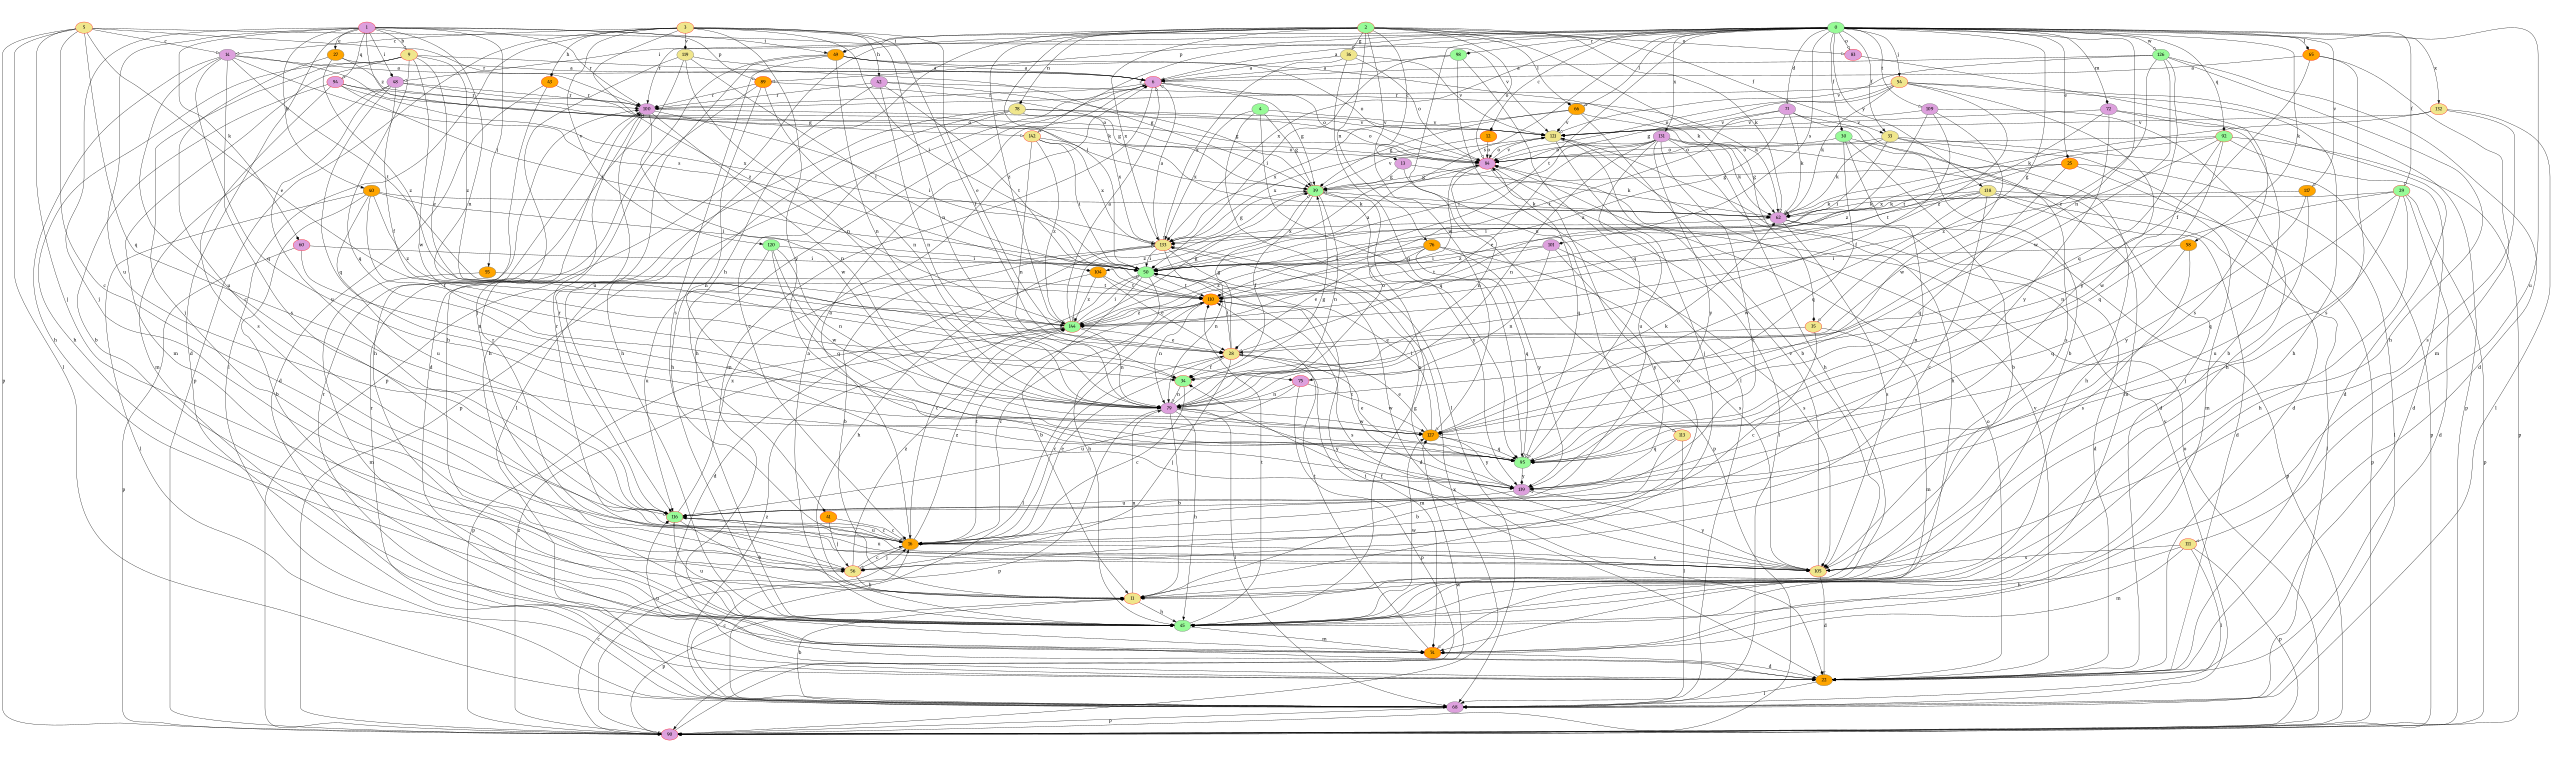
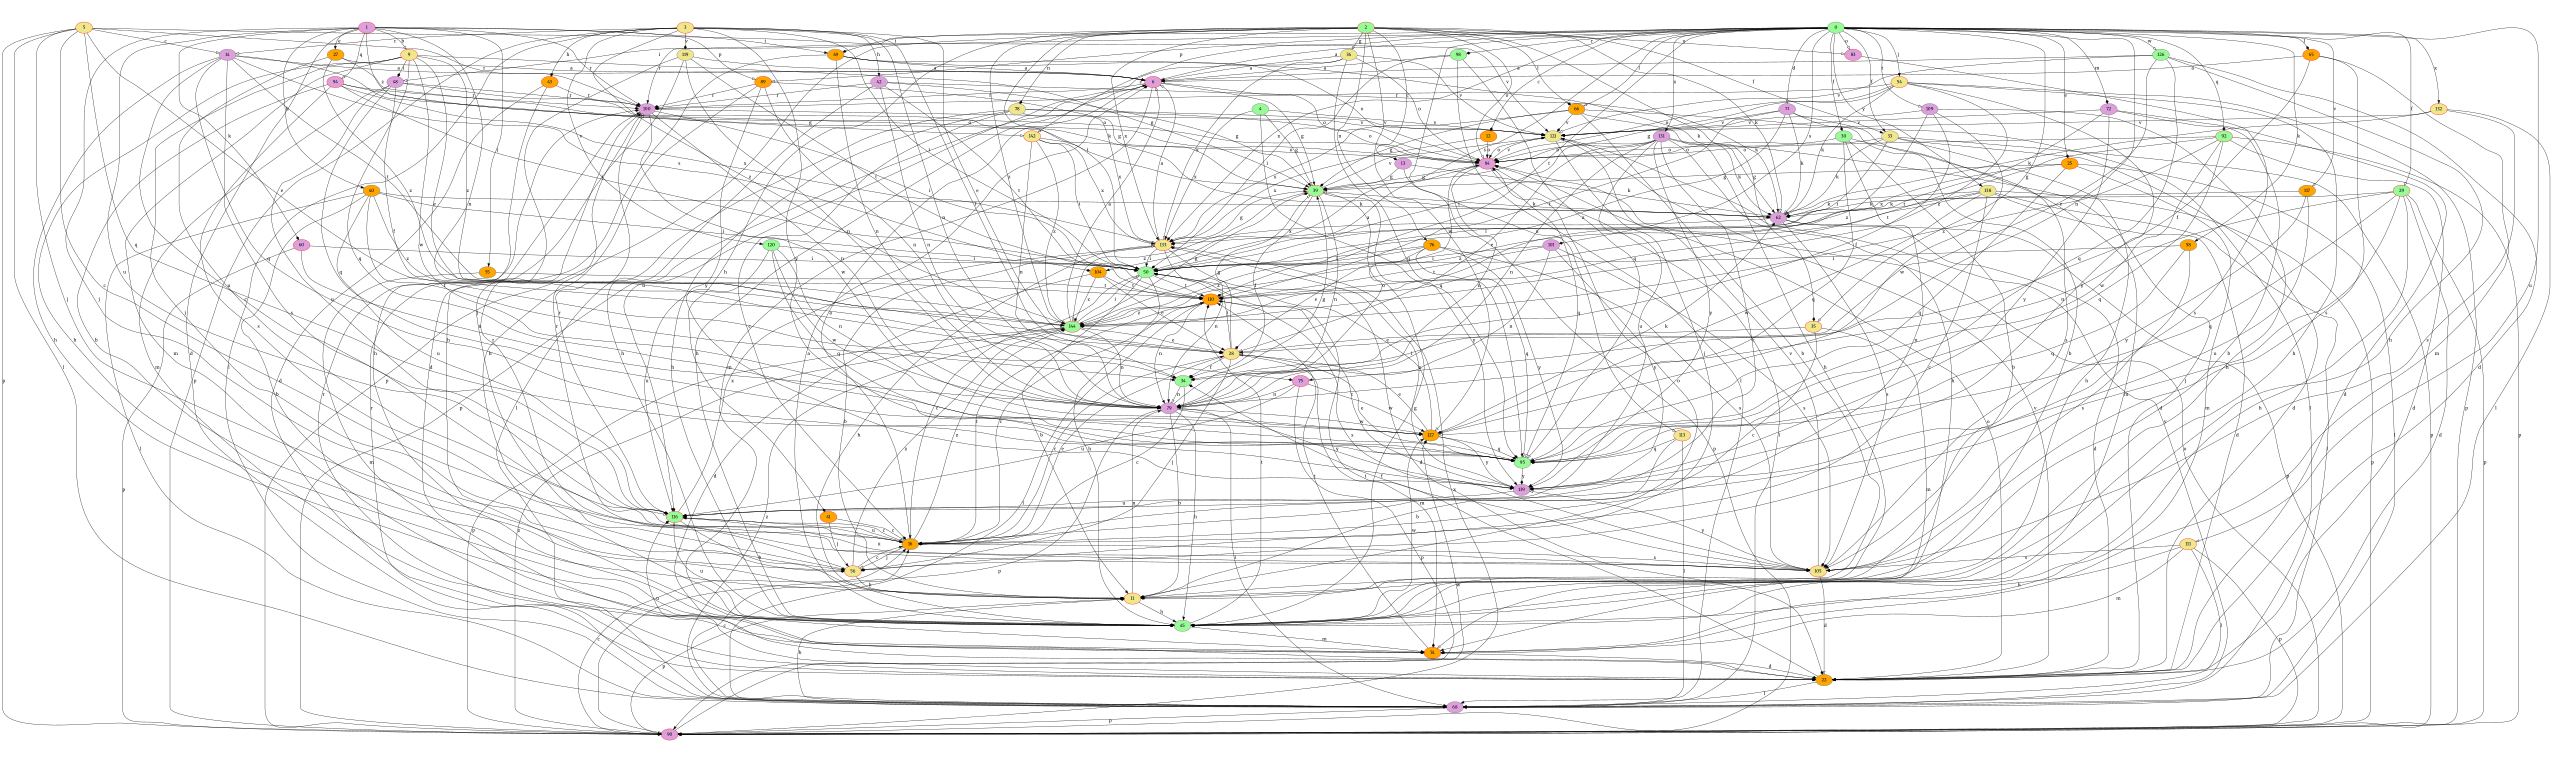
edge "1" -> "48": now "9" -> "48"
edge "49" -> "116": now "36" -> "116"
edge "89" -> "139": label "n" -> "y"
edge "126" -> "127": removed, label "w"
edge "4" -> "68": now "66" -> "68"
node "34": color red -> gray40
edge "49" -> "105": removed, label "s"
